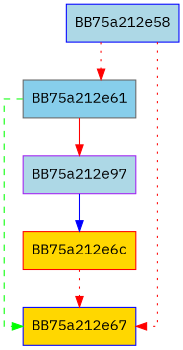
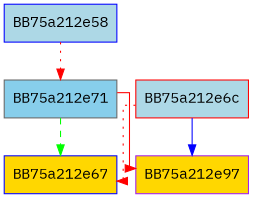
node "BB75a212e61": label "BB75a212e61" -> "BB75a212e71"
node "BB75a212e97": fillcolor lightblue -> gold
edge "BB75a212e58" -> "BB75a212e67": removed
edge "BB75a212e97" -> "BB75a212e6c": reversed
node "BB75a212e6c": fillcolor gold -> lightblue
